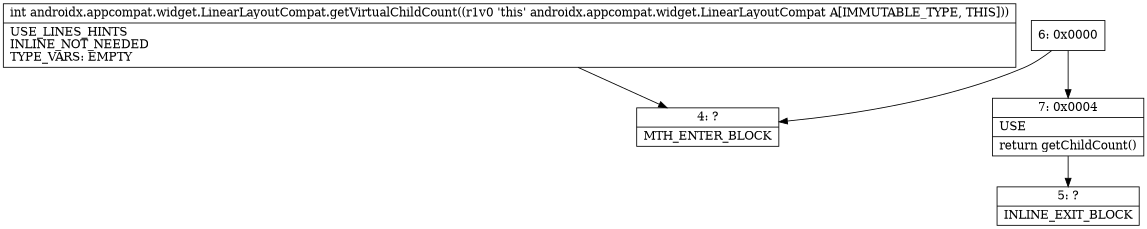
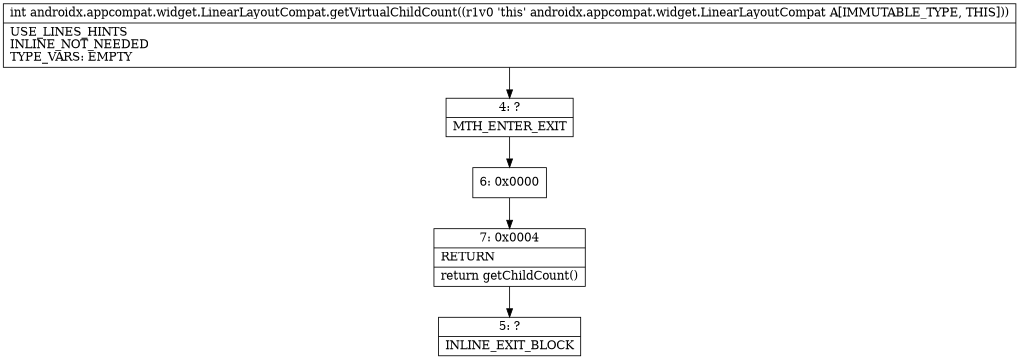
edge "6: 0x0000" -> "4: ?": reversed
node "7: 0x0004": text "USE" -> "RETURN"
node "4: ?": text "MTH_ENTER_BLOCK" -> "MTH_ENTER_EXIT"
